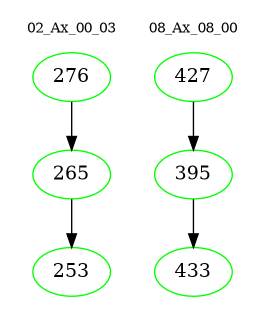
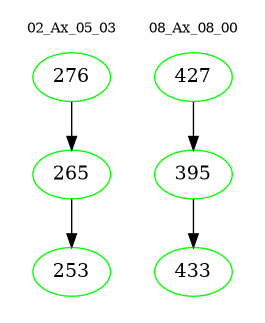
cluster "02_Ax_00_03": label "02_Ax_00_03" -> "02_Ax_05_03"
